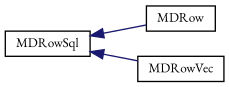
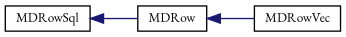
edge "MDRowVec" -> "MDRowSql": now "MDRowVec" -> "MDRow"
